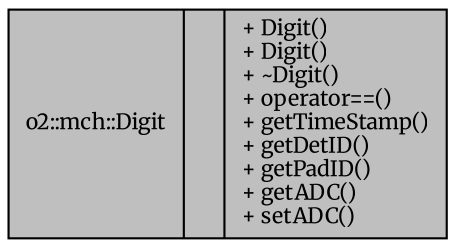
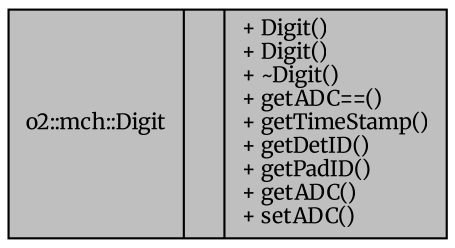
node "o2::mch::Digit": text "+ operator==()" -> "+ getADC==()"
